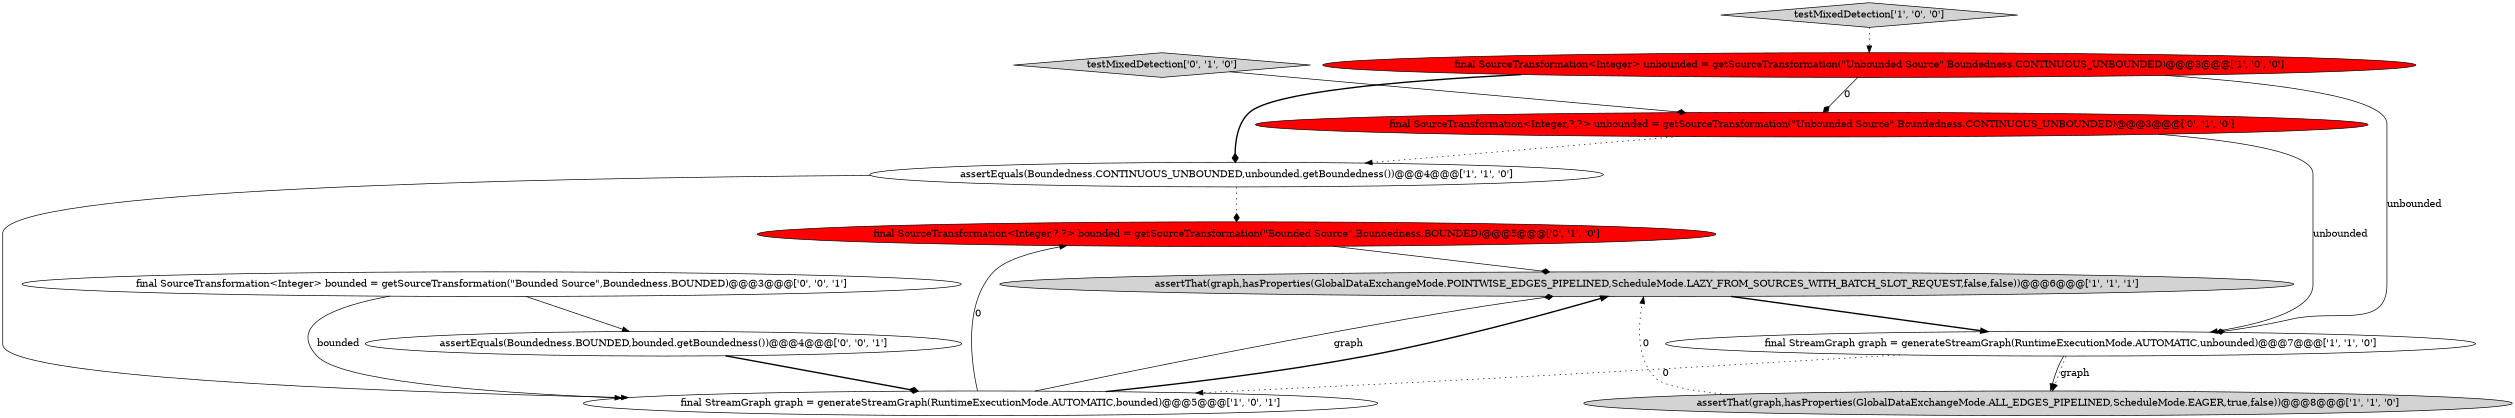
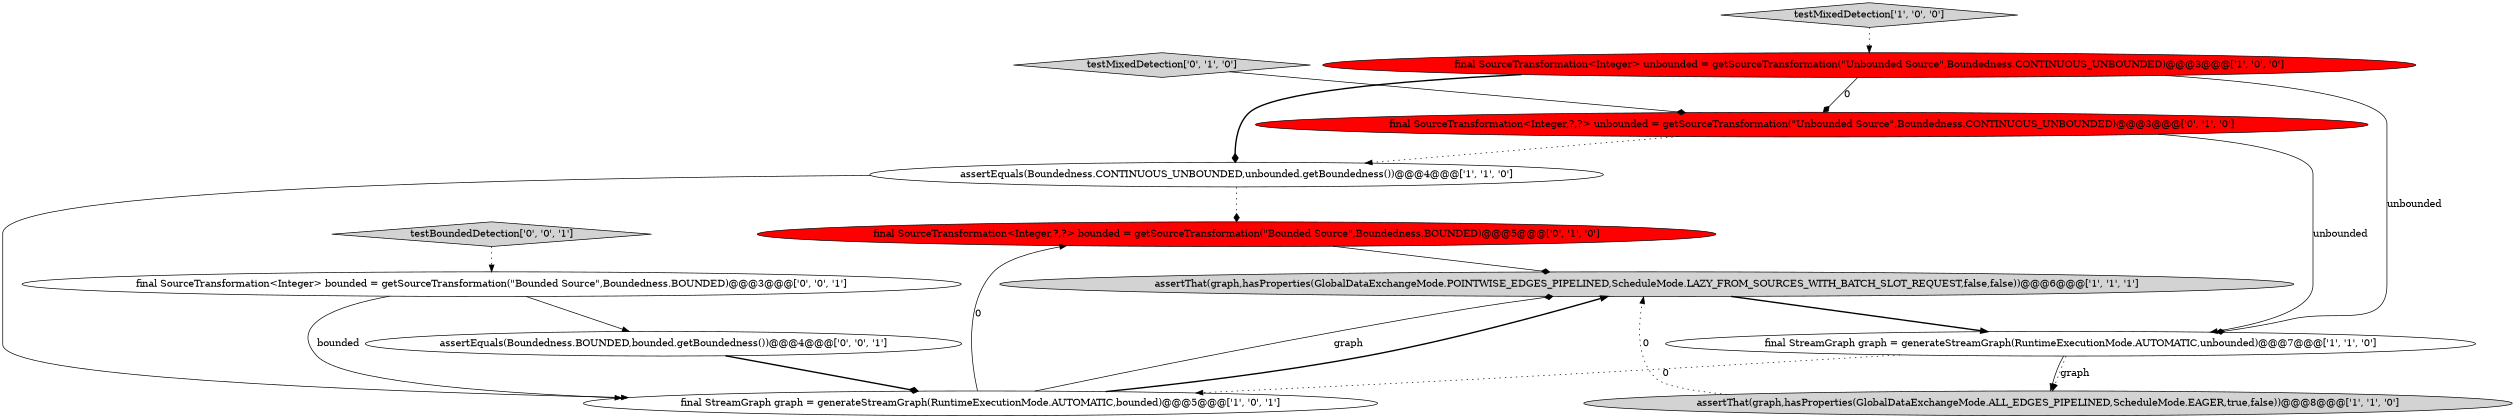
node "testBoundedDetection['0', '0', '1']": added
